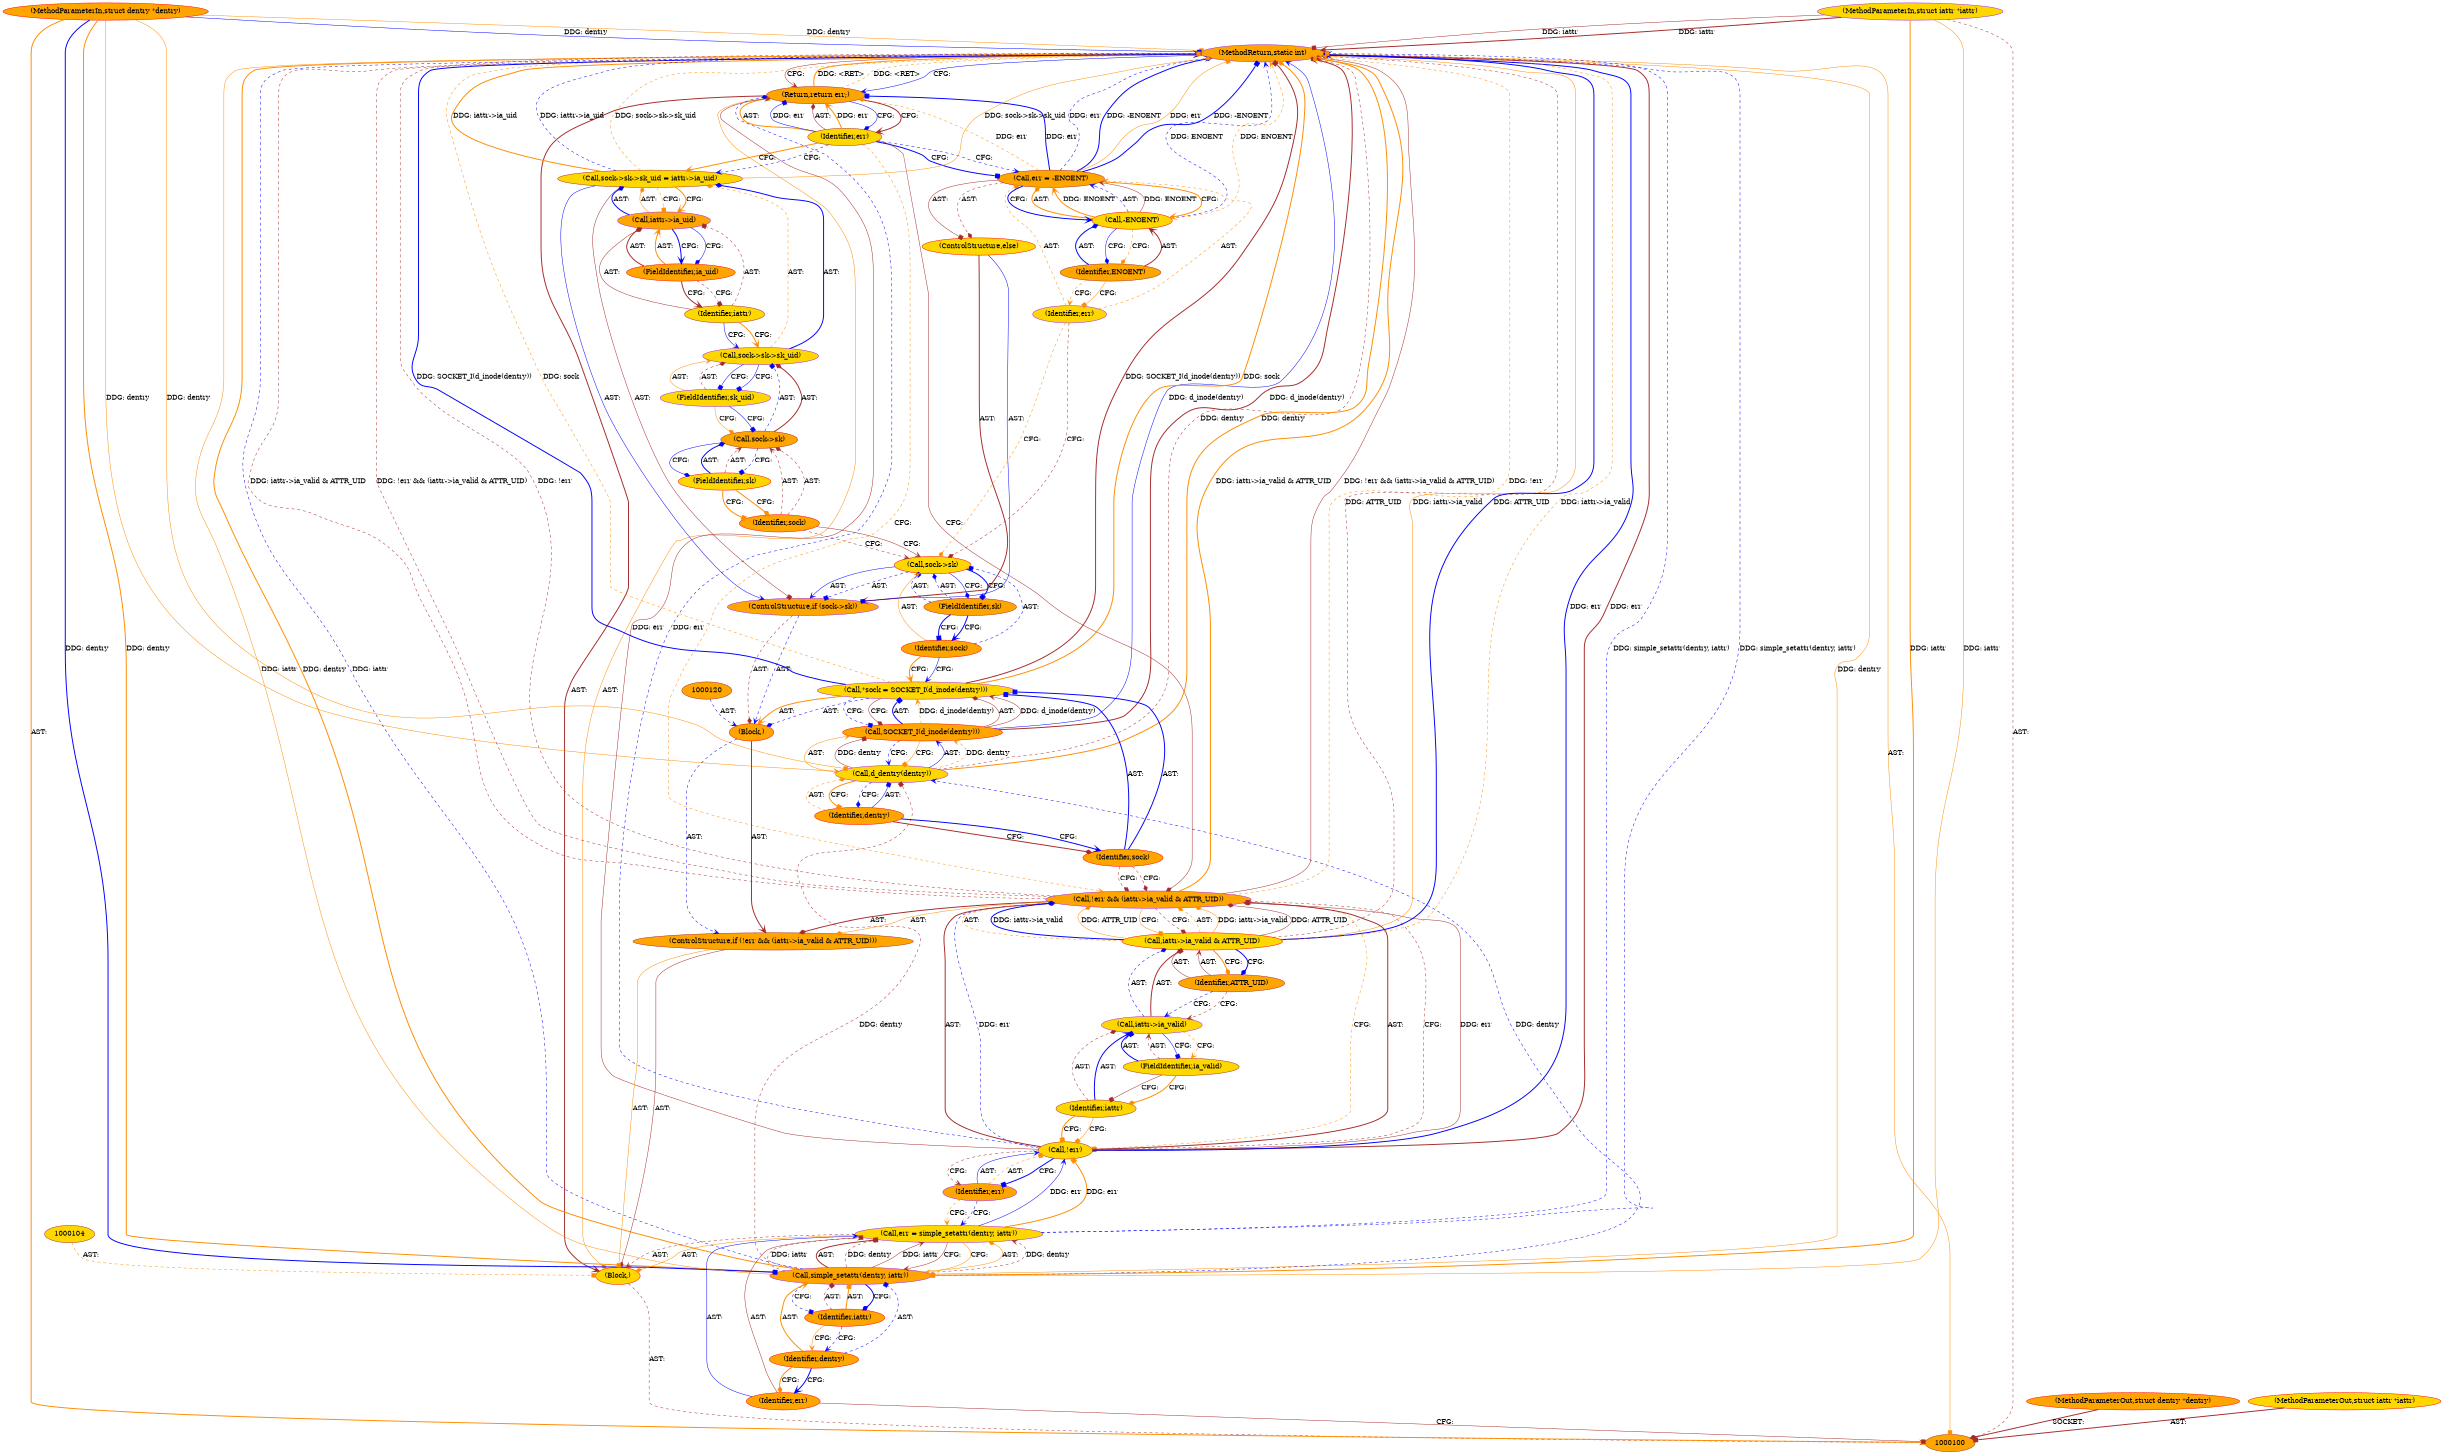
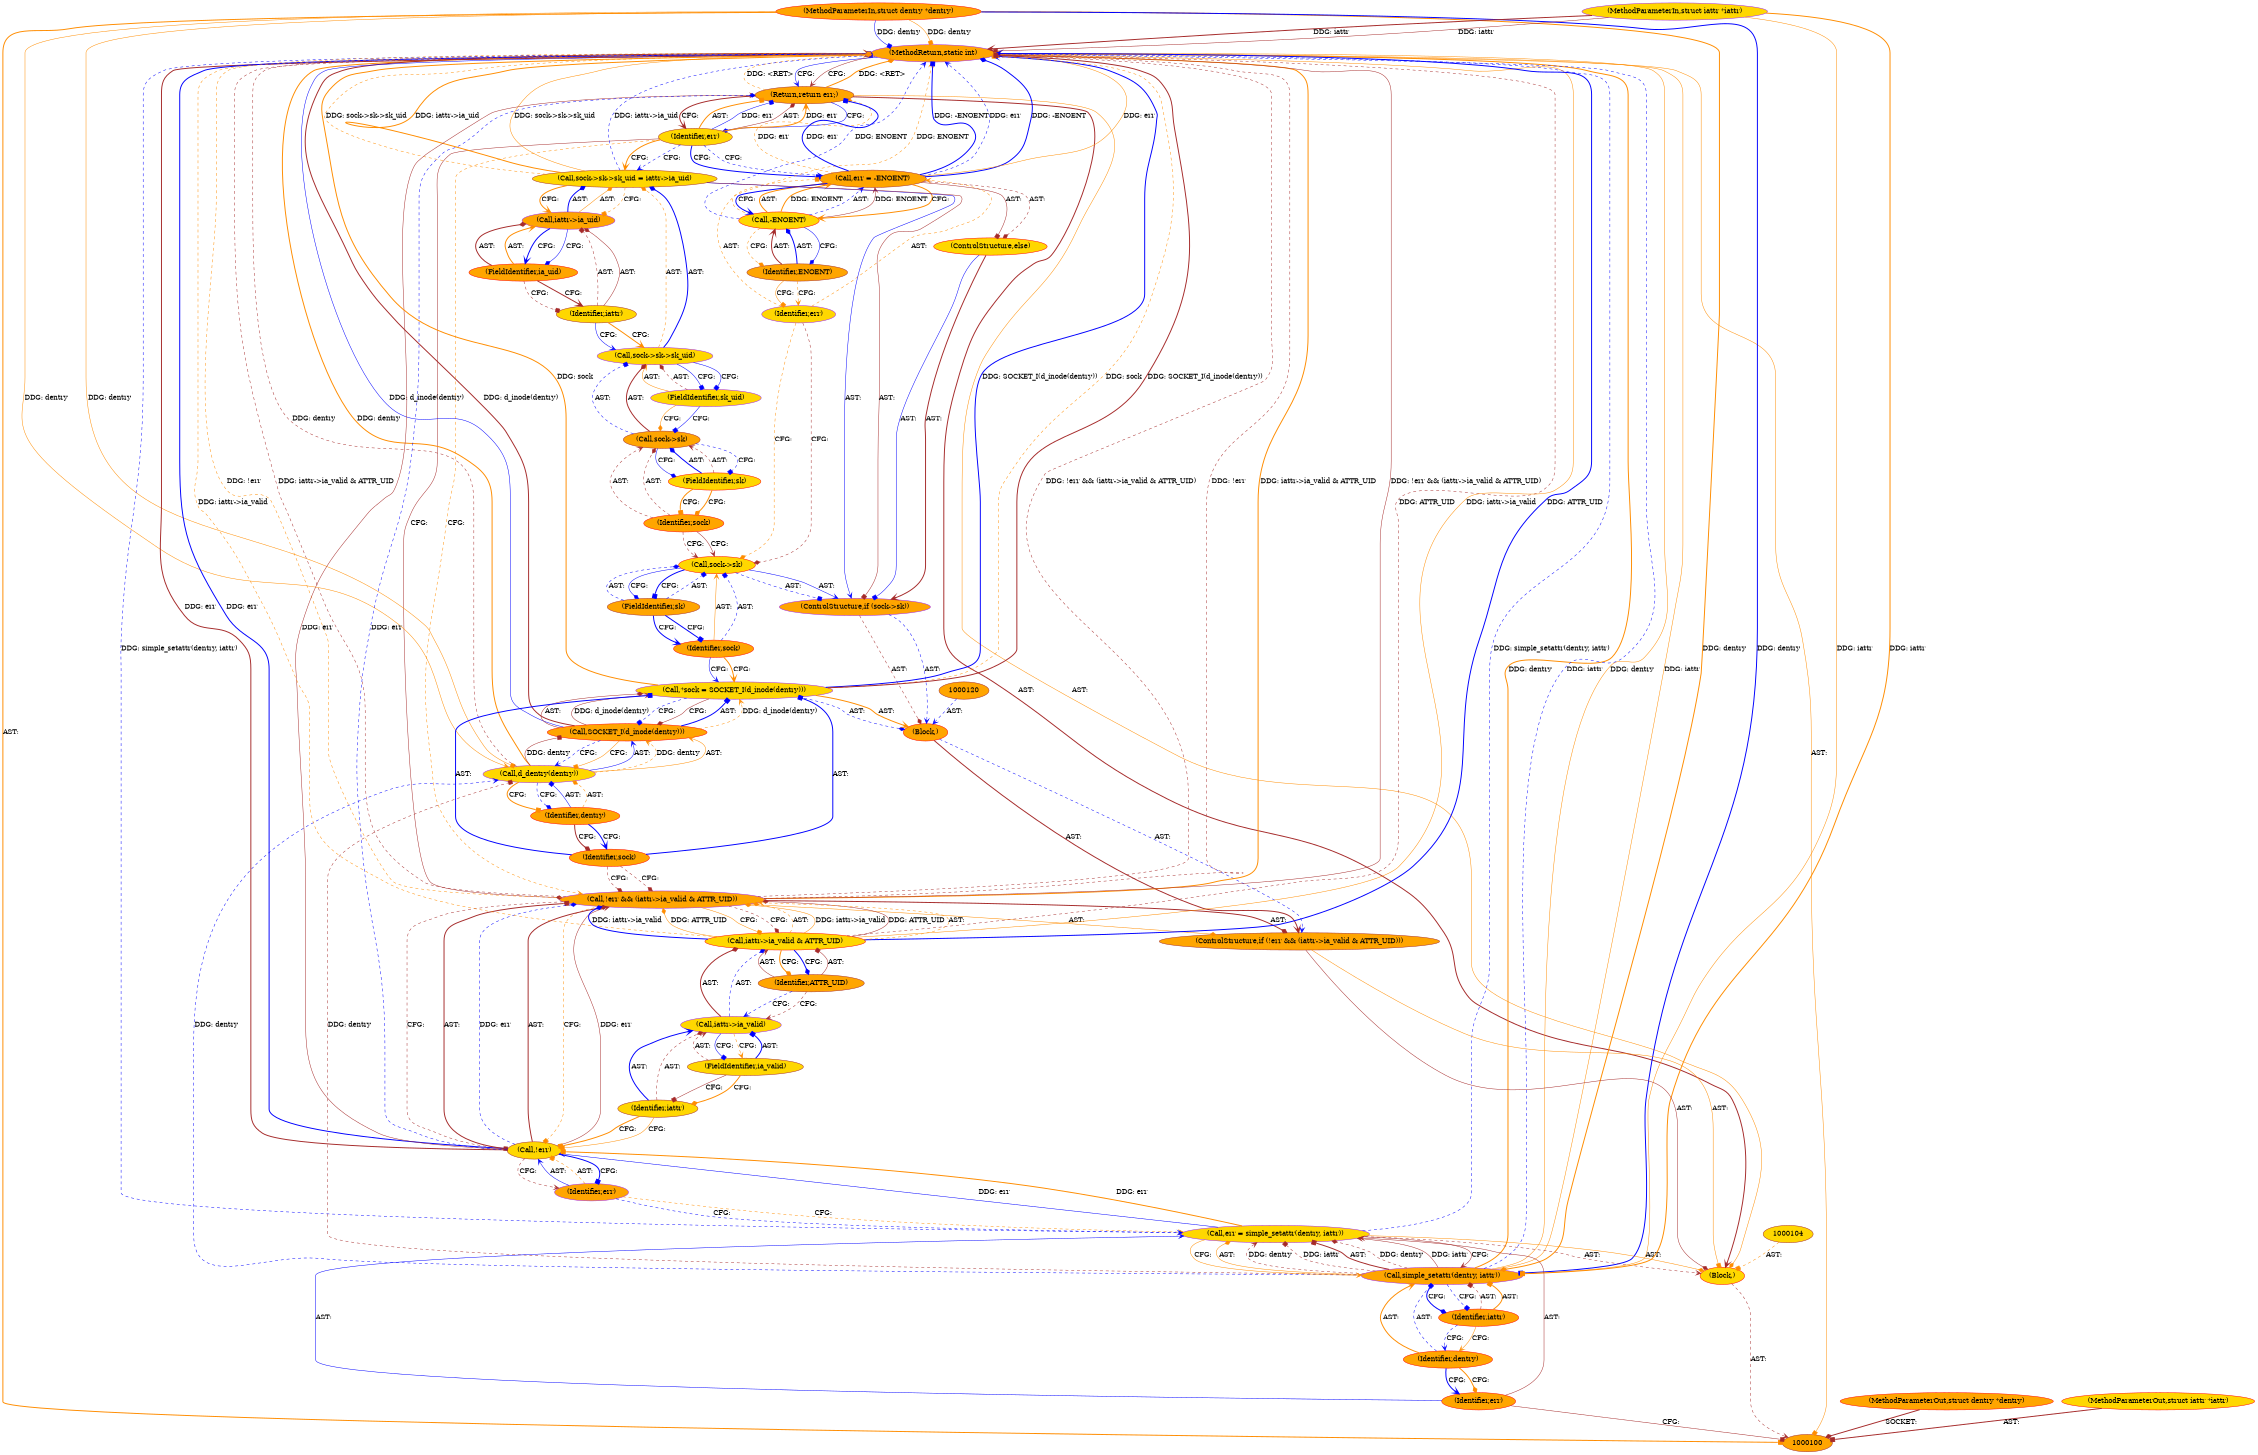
edge "(MethodParameterIn,struct iattr *iattr)" -> "1000100": removed, label "AST:"
